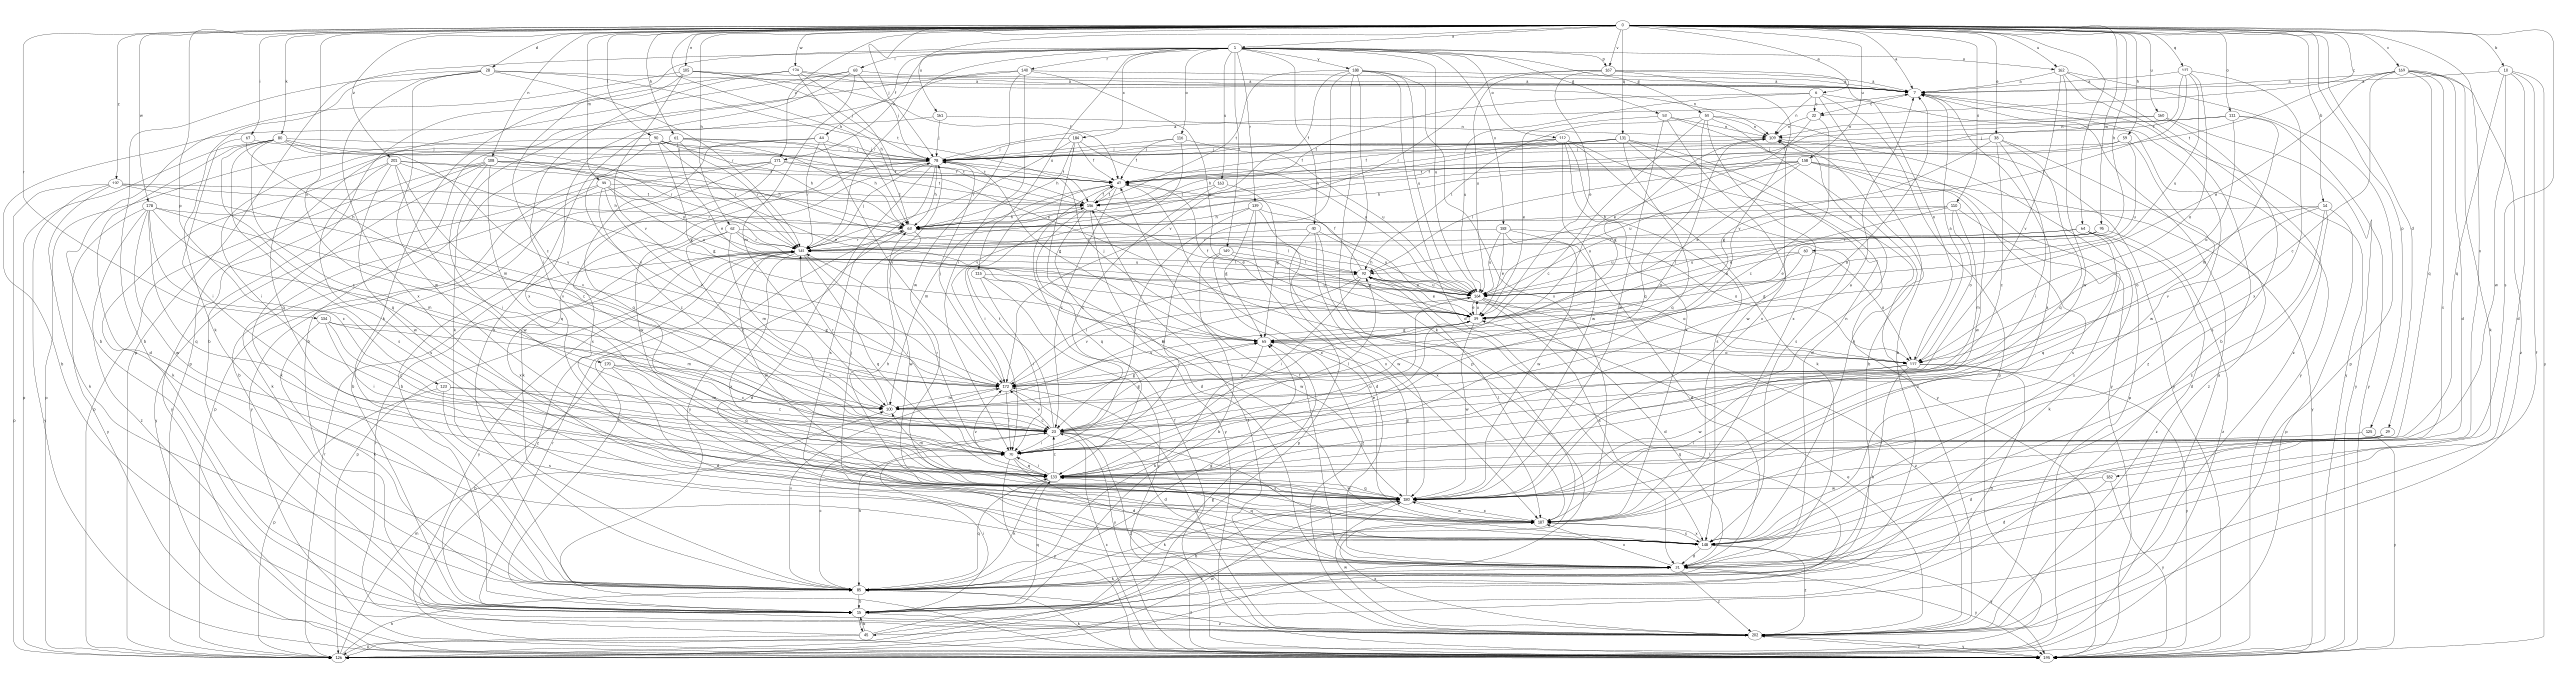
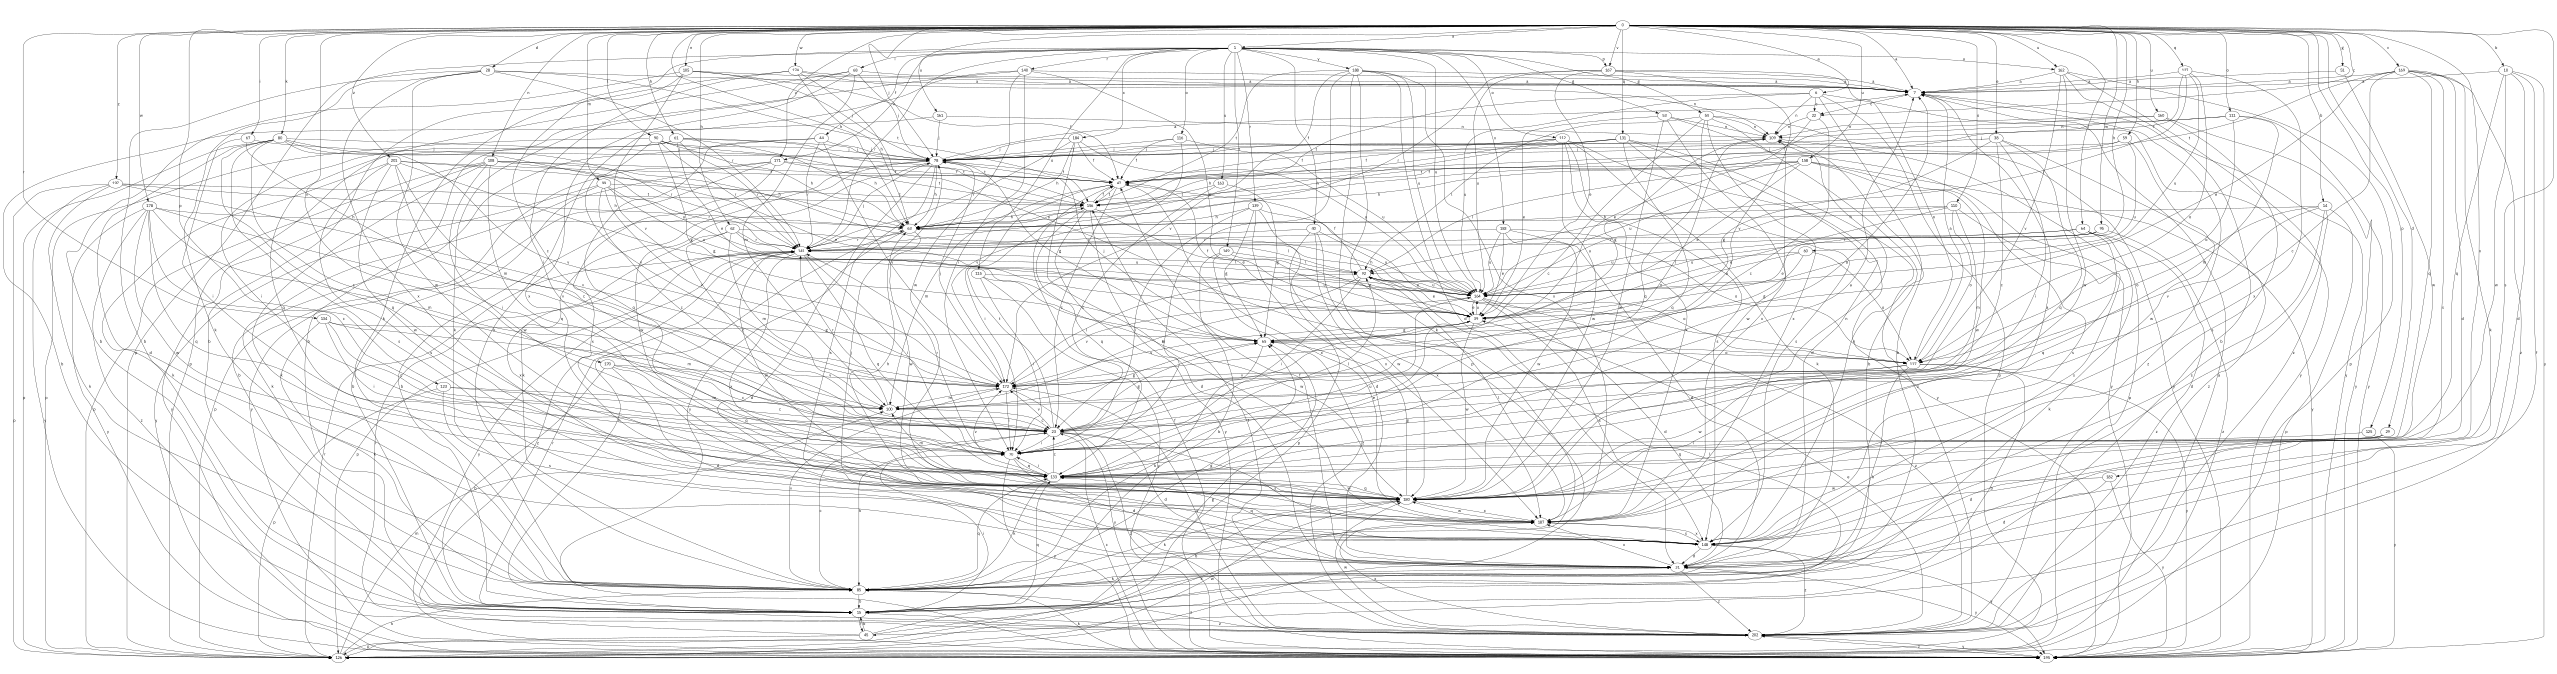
node "51": added
